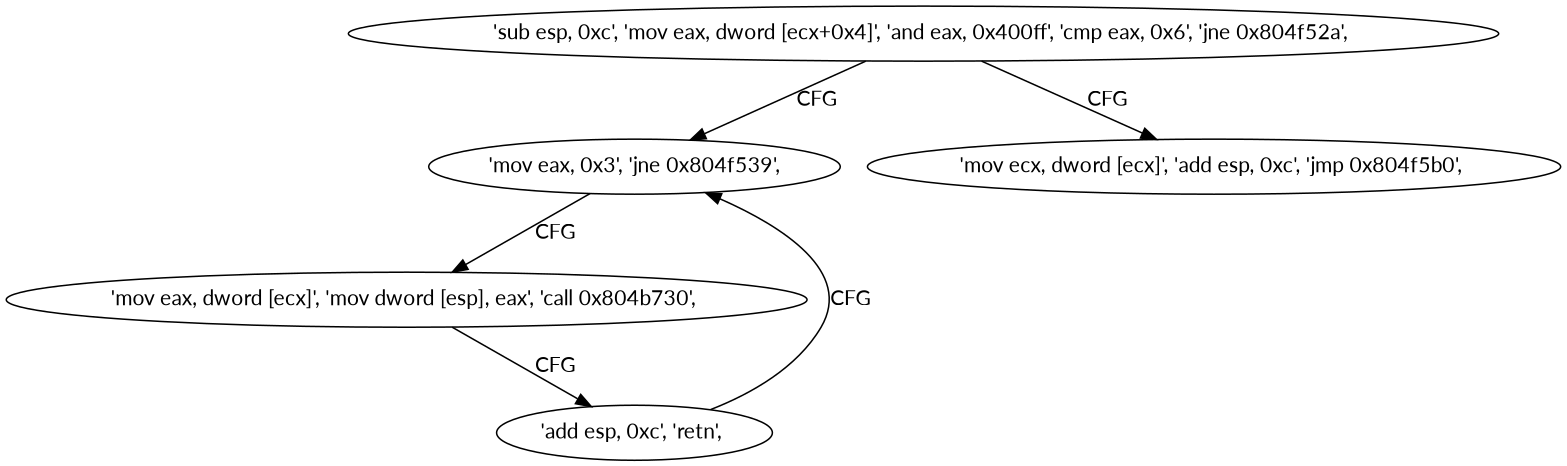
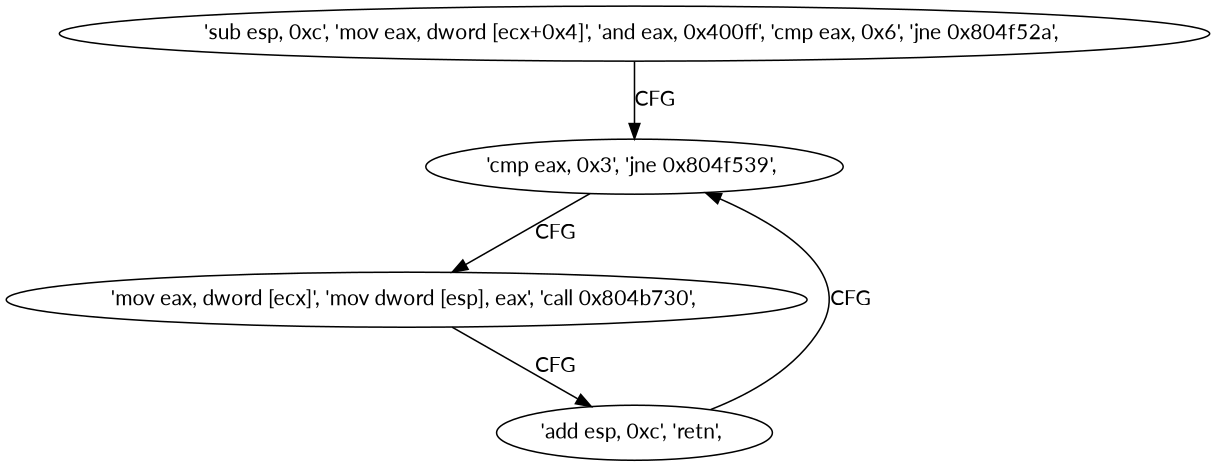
node "'mov eax, 0x3', 'jne 0x804f539',": label "'mov eax, 0x3', 'jne 0x804f539'," -> "'cmp eax, 0x3', 'jne 0x804f539',"
node "'mov ecx, dword [ecx]', 'add esp, 0xc', 'jmp 0x804f5b0',": removed
